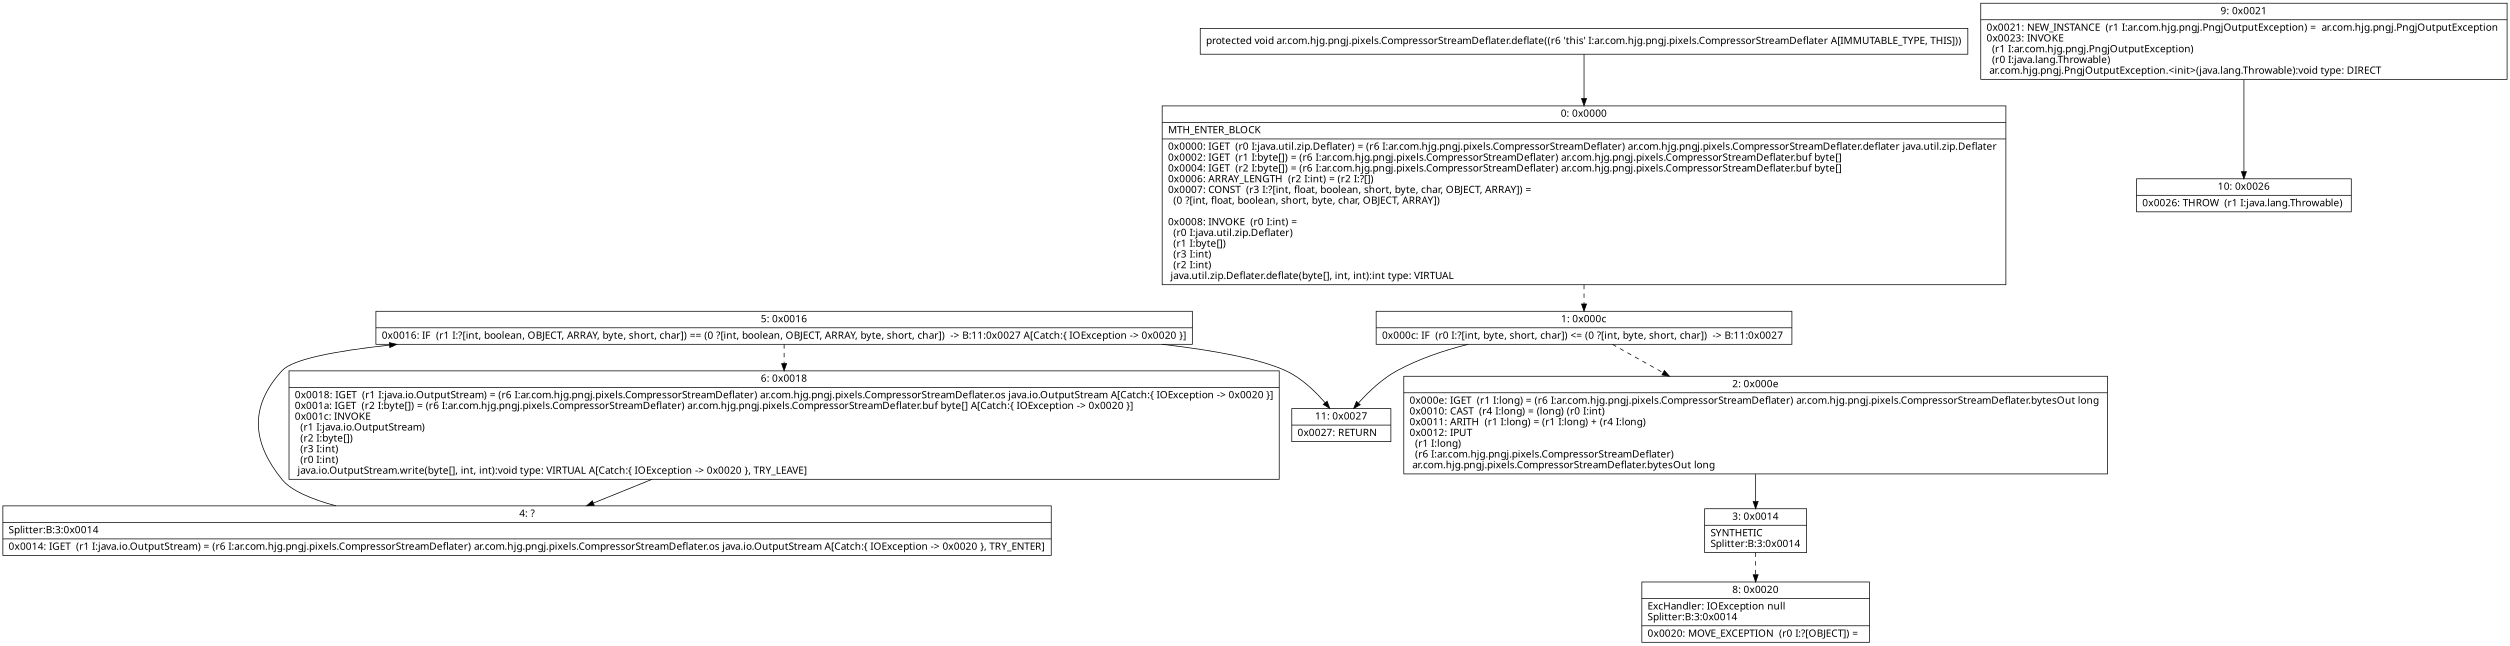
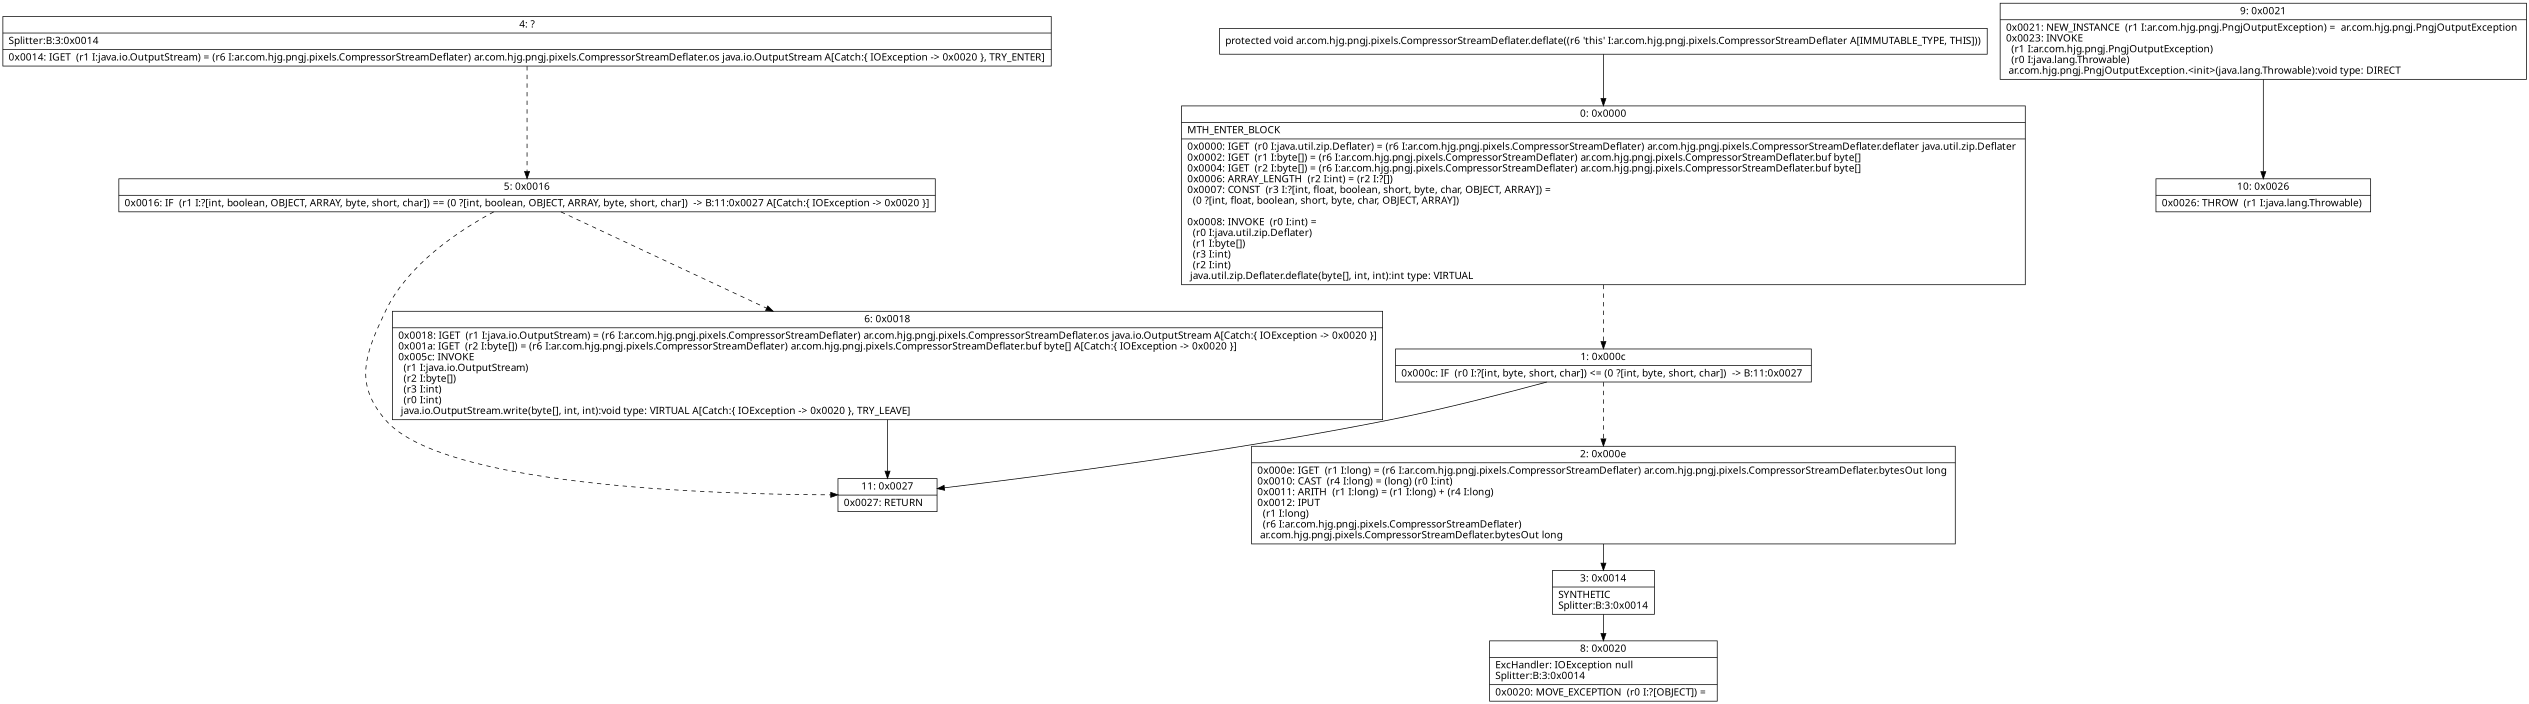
edge "5: 0x0016" -> "11: 0x0027": style solid -> dashed
edge "4: ?" -> "5: 0x0016": style solid -> dashed
node "6: 0x0018": text "0x001c: INVOKE" -> "0x005c: INVOKE"
edge "6: 0x0018" -> "4: ?": now "6: 0x0018" -> "11: 0x0027"
edge "3: 0x0014" -> "8: 0x0020": style dashed -> solid
